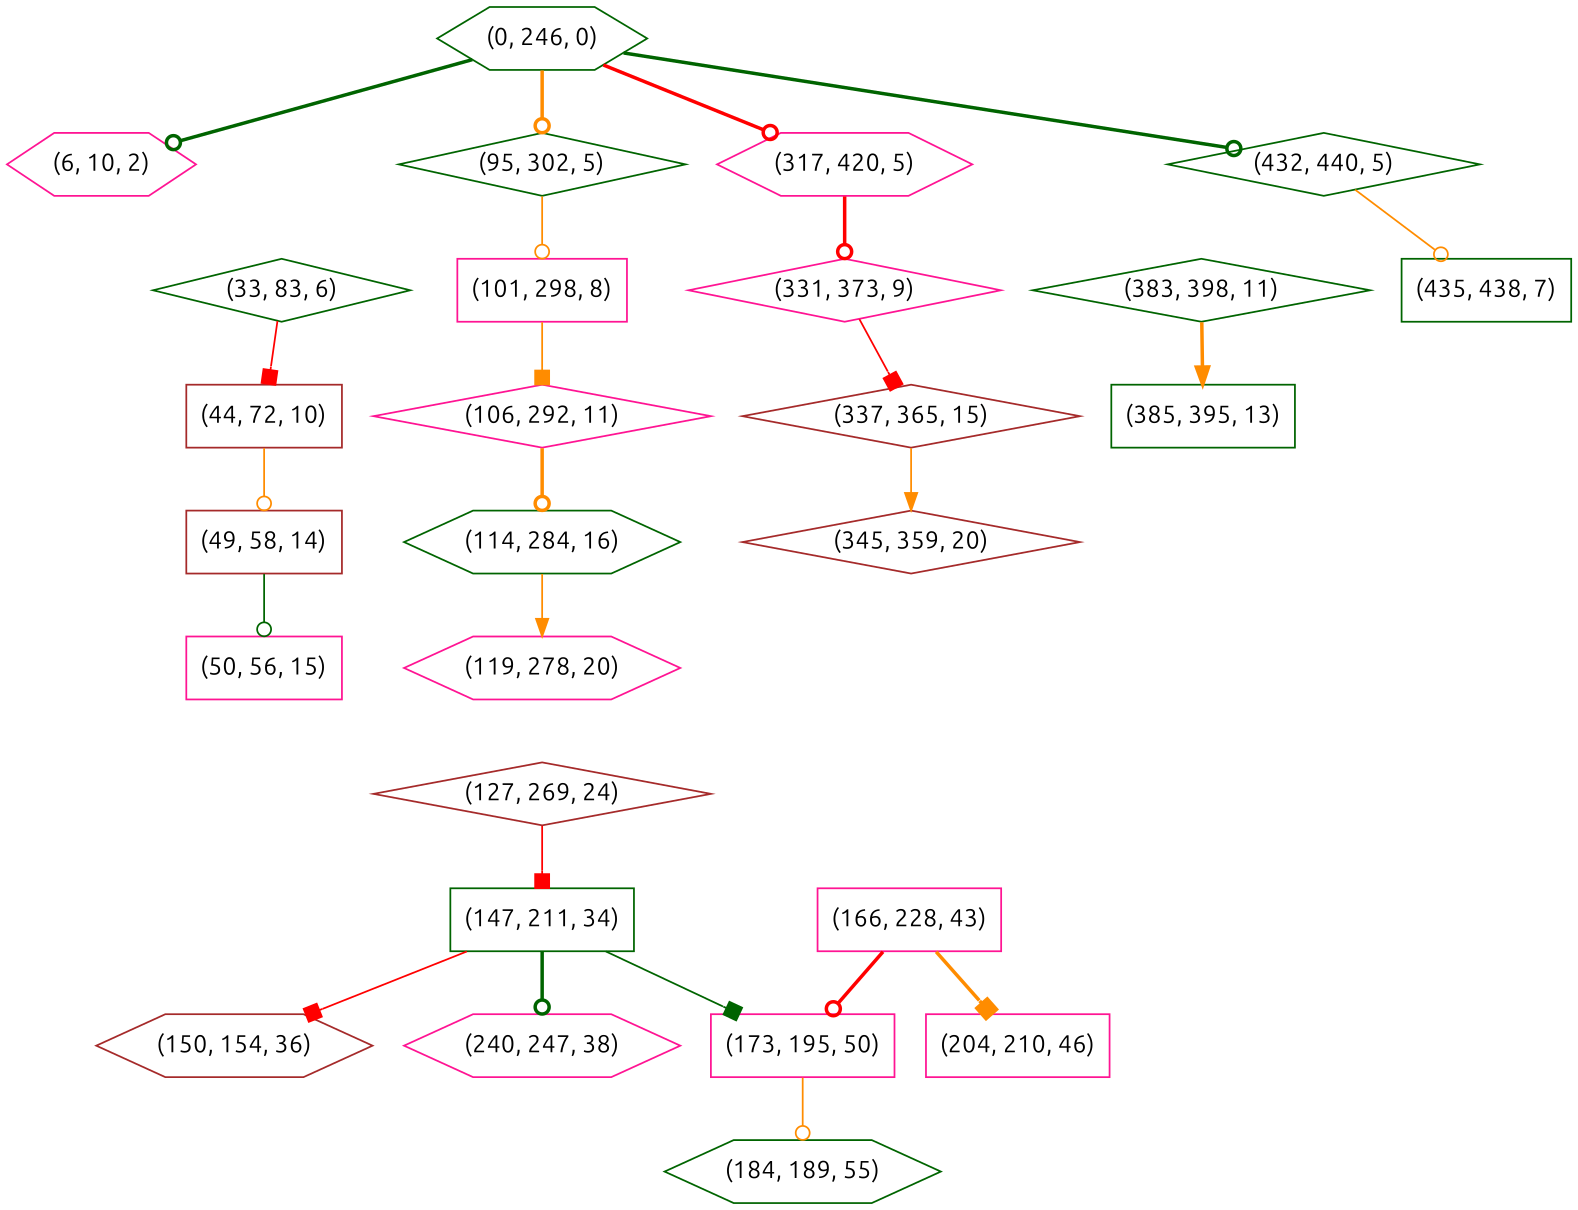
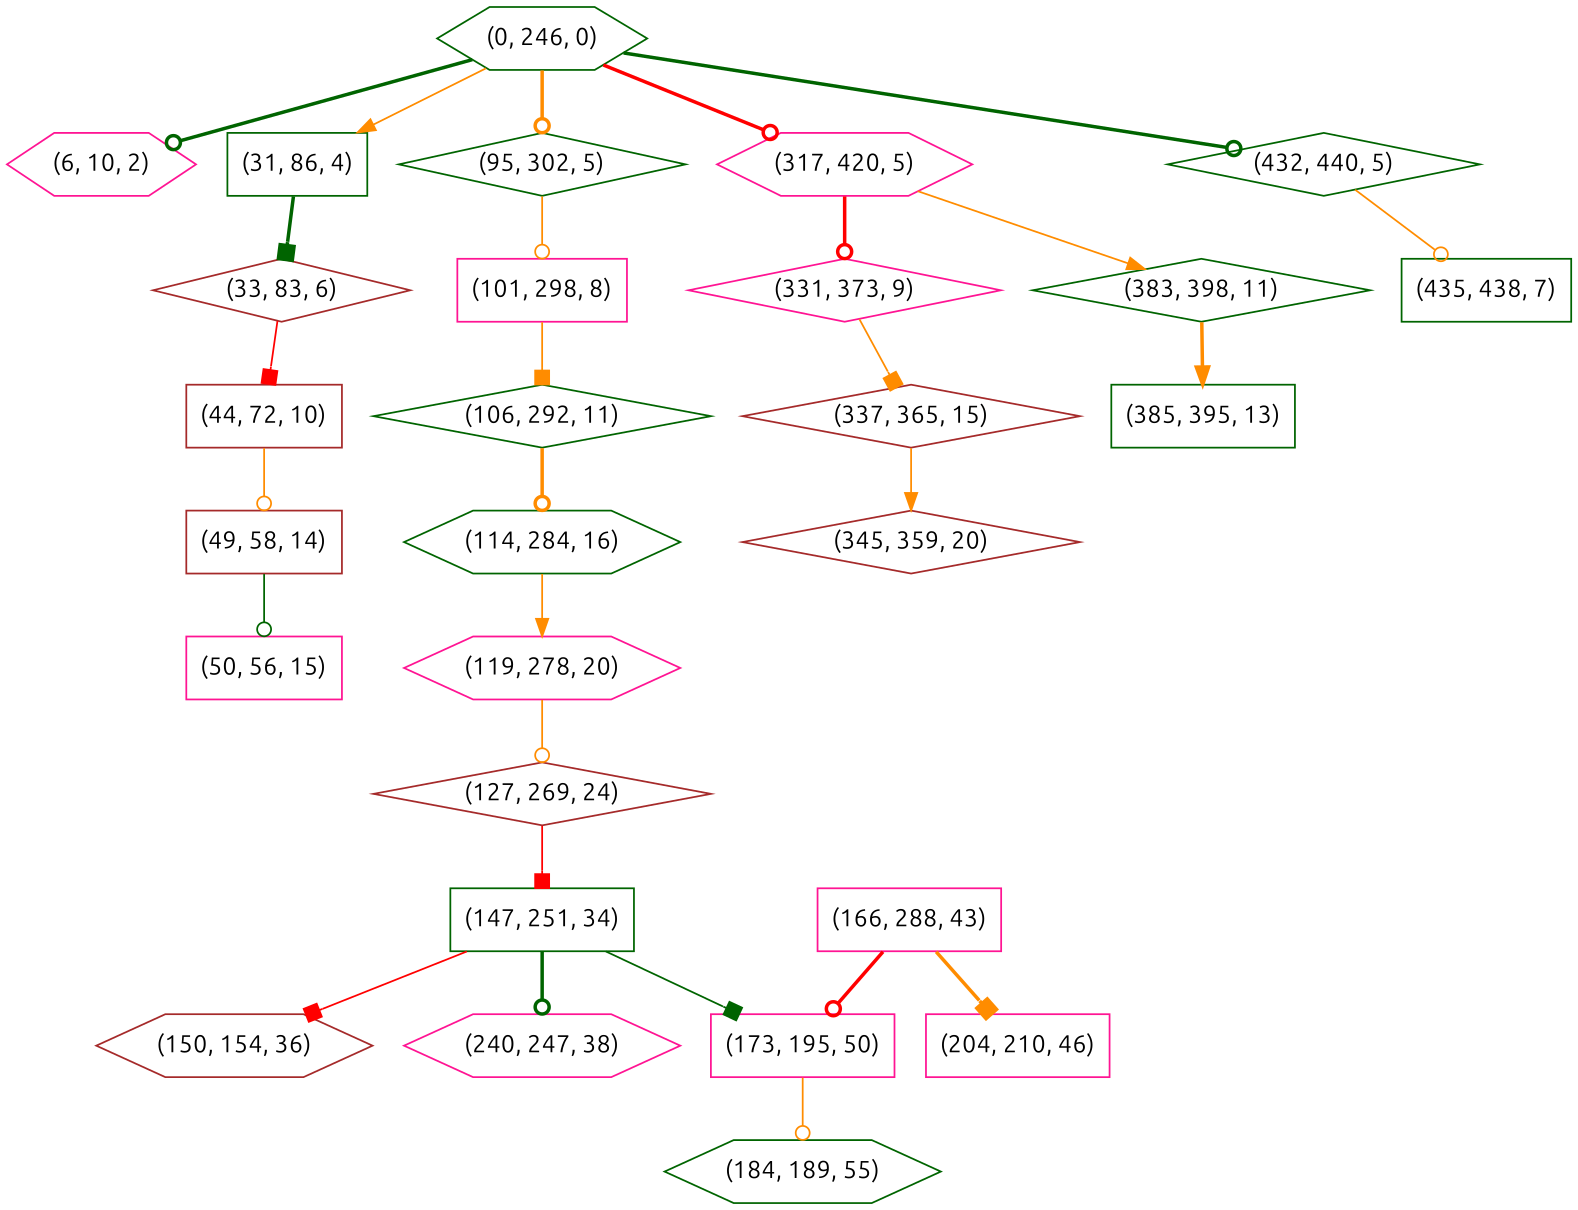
node "(31, 86, 4)": added
edge "(317, 420, 5)" -> "(383, 398, 11)": added
node "(33, 83, 6)": color darkgreen -> brown
edge "(331, 373, 9)" -> "(337, 365, 15)": color red -> darkorange
node "(106, 292, 11)": color deeppink -> darkgreen
edge "(119, 278, 20)" -> "(127, 269, 24)": added
node "(147, 211, 34)": label "(147, 211, 34)" -> "(147, 251, 34)"
node "(166, 228, 43)": label "(166, 228, 43)" -> "(166, 288, 43)"
